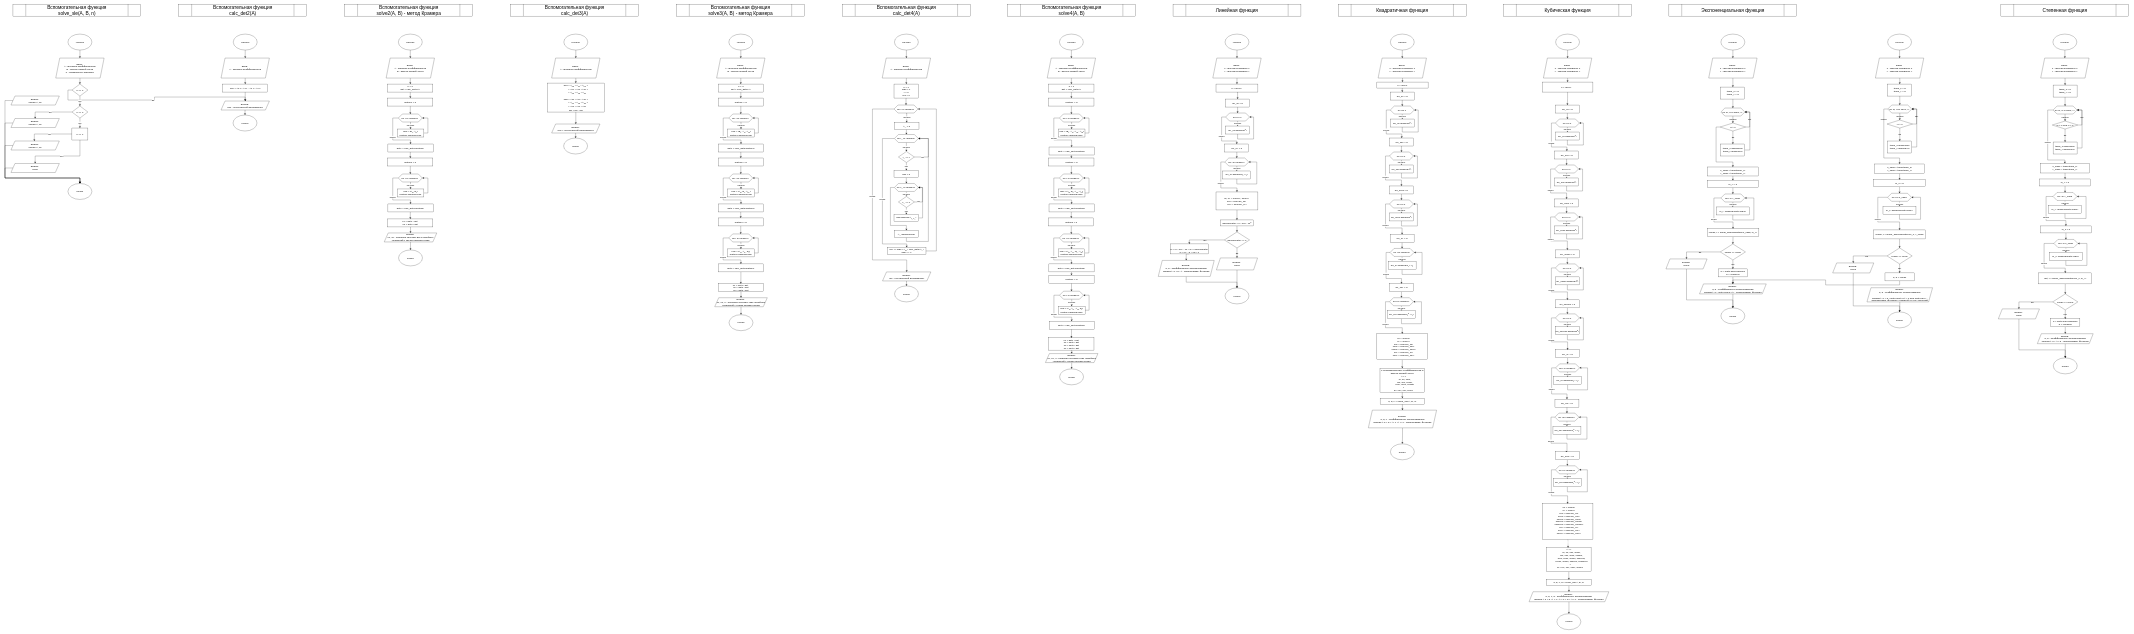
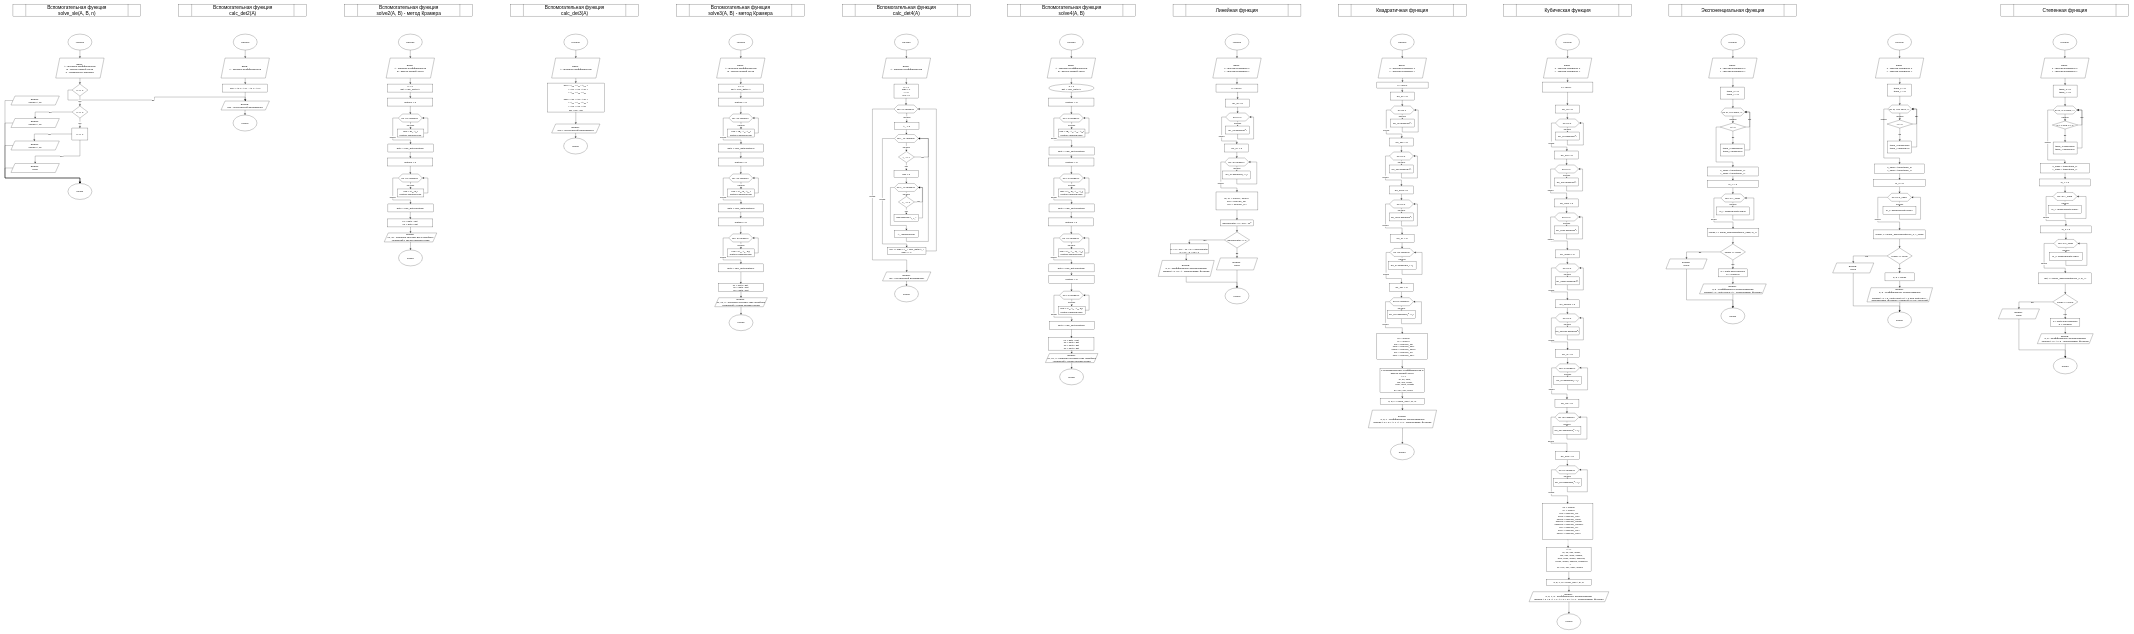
node "n = 4 det = calc_det4(A)": shape rectangle -> ellipse
edge "a, b = coeffs" -> "Вывод: a, b - коэффициенты аппроксимации lambda t: a * math.exp(b * t) - аппроксимир. функция": now "a, b = coeffs" -> "Вывод: a, b - коэффициенты аппроксимации lambda t: a + b * math.log(t) if t > 0 else float('nan') - аппроксимир. функция с защитой от отр. значений"
node "arr_xxxxxx.append(i6)": shape rectangle -> rounded rectangle
